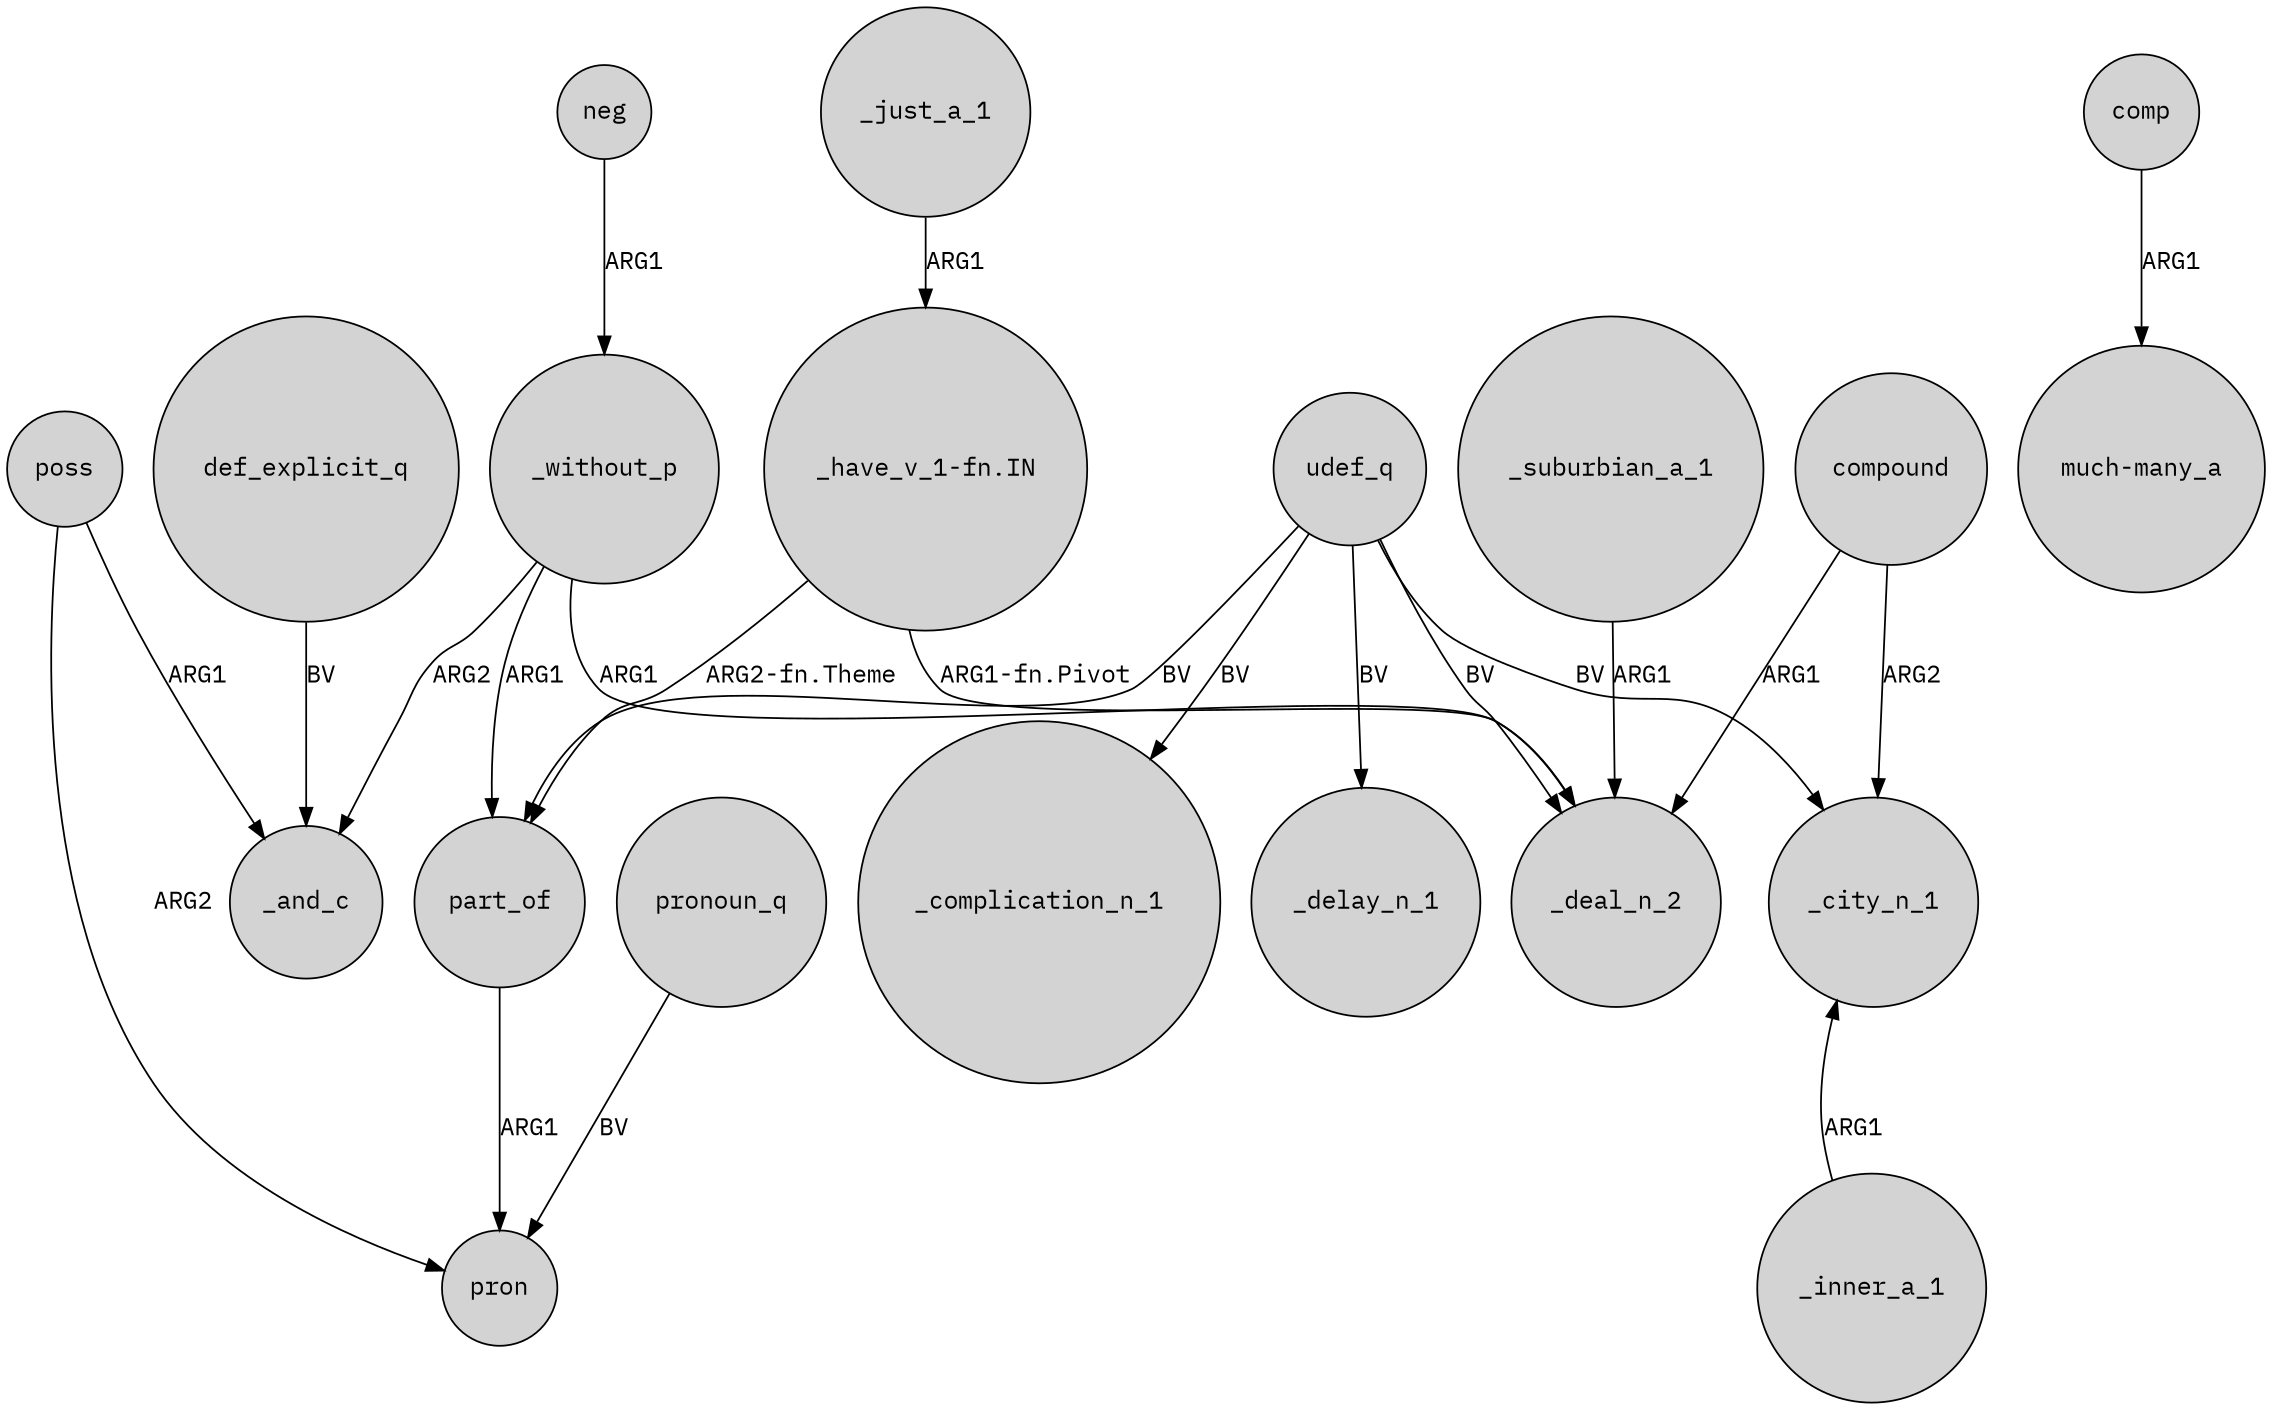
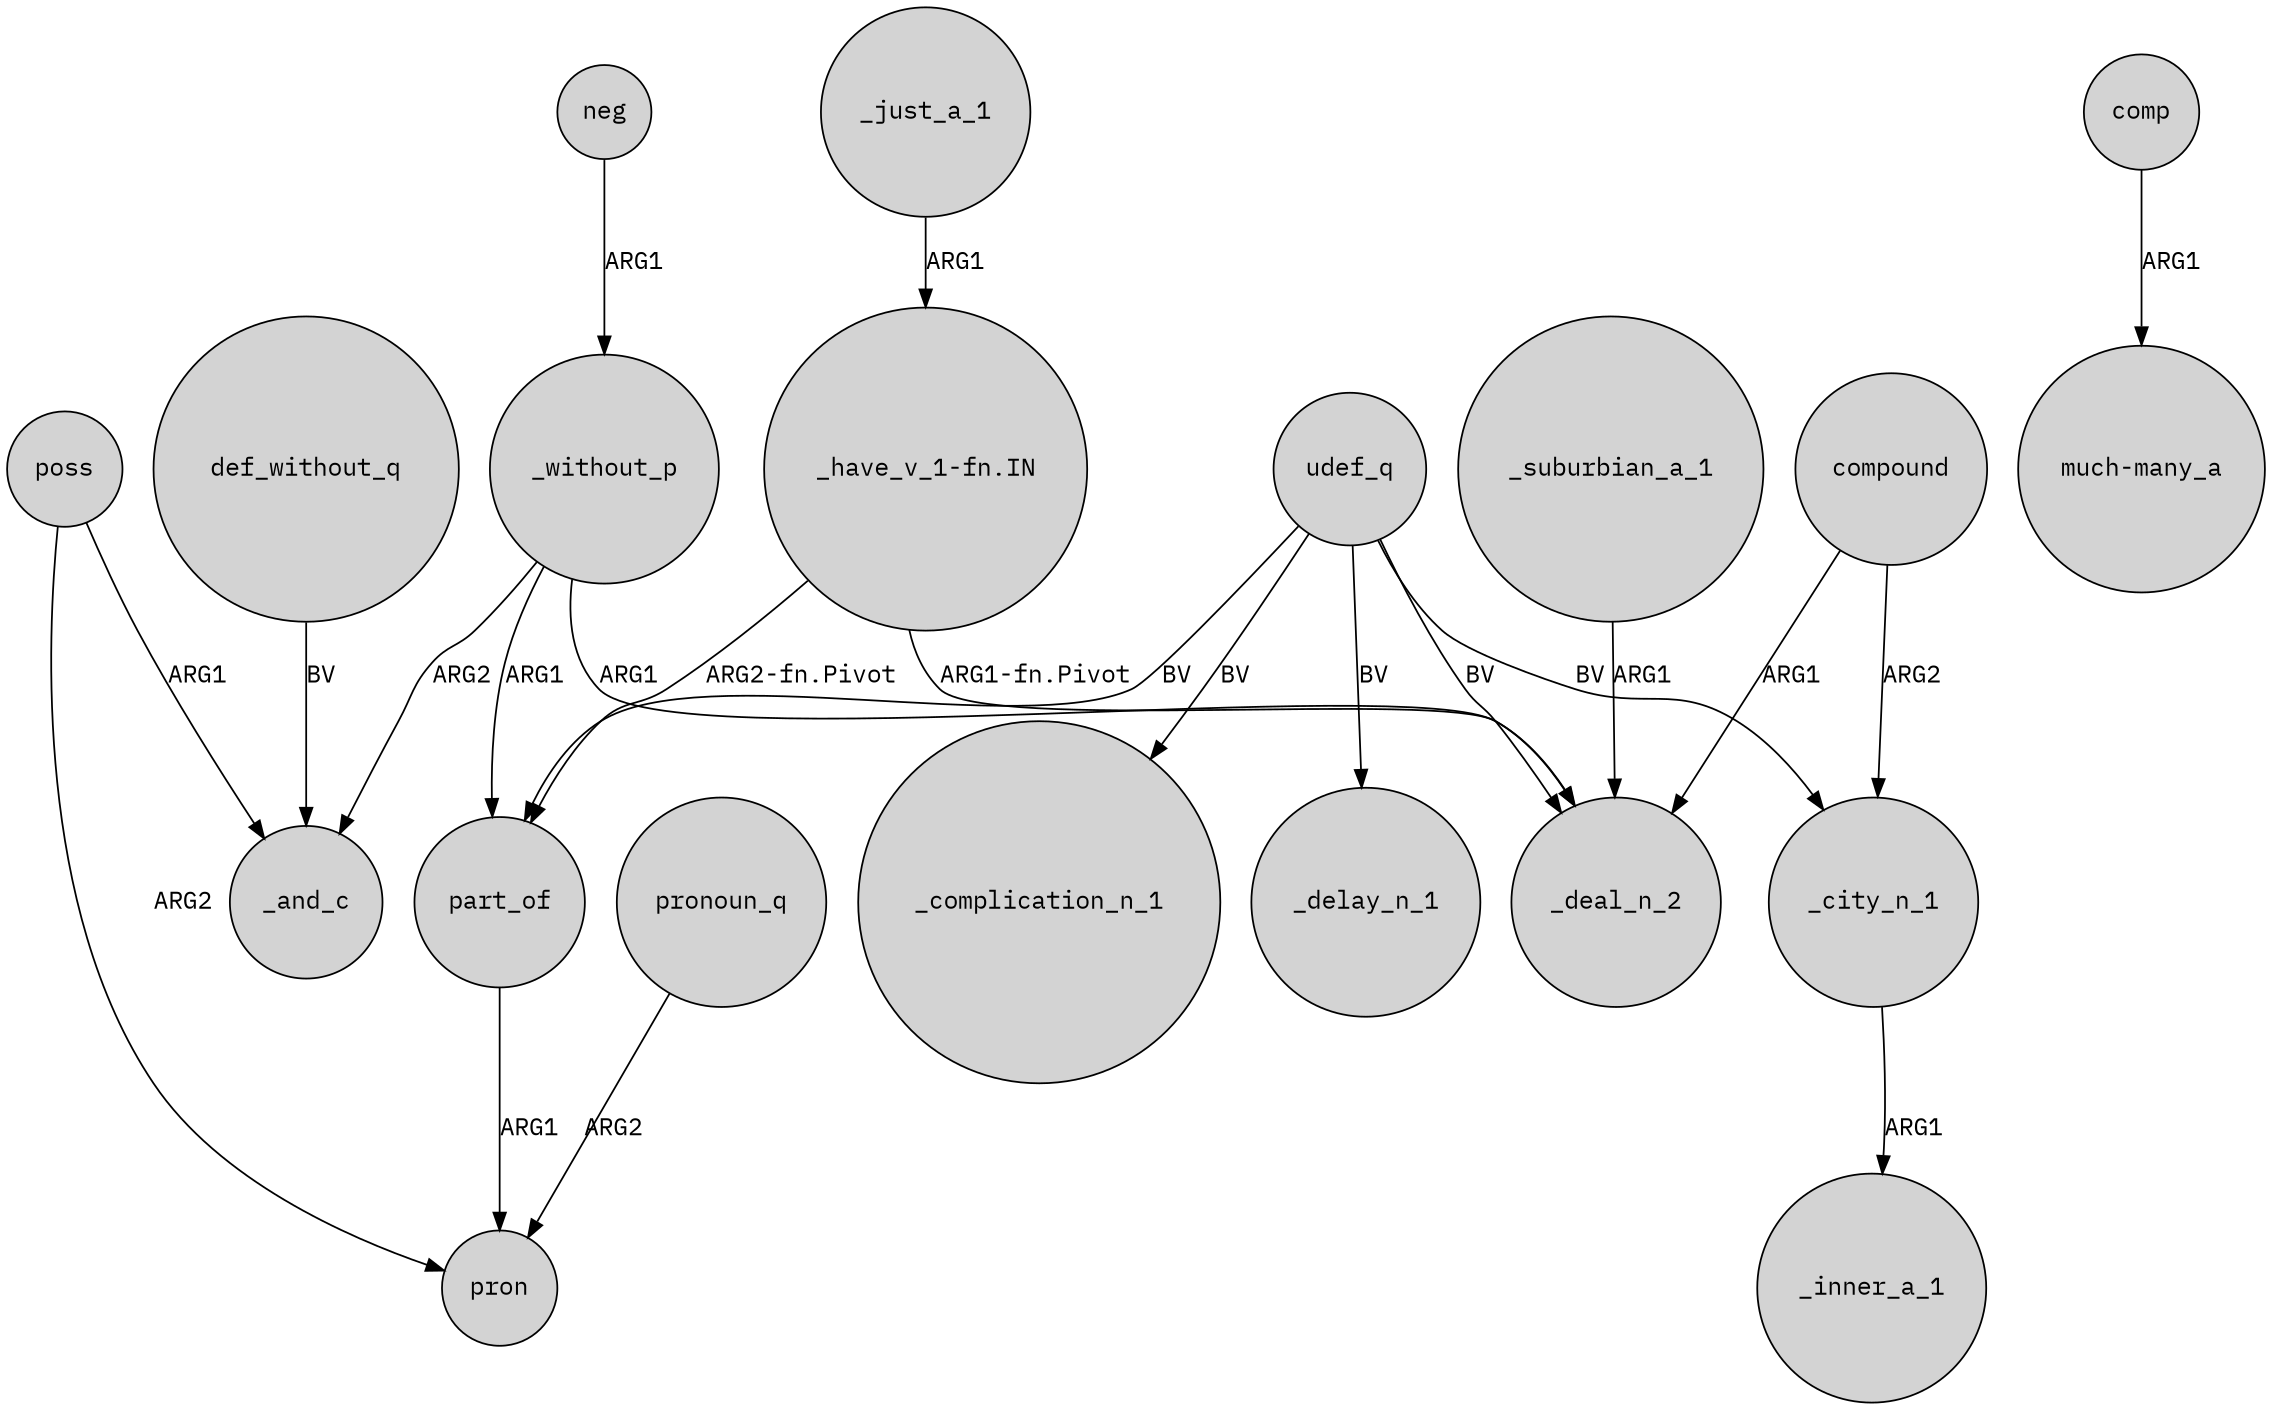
node "def_explicit_q": label "def_explicit_q" -> "def_without_q"
edge "_have_v_1-fn.IN" -> "part_of": label "ARG2-fn.Theme" -> "ARG2-fn.Pivot"
edge "_inner_a_1" -> "_city_n_1": reversed
edge "pronoun_q" -> "pron": label "BV" -> "ARG2"
